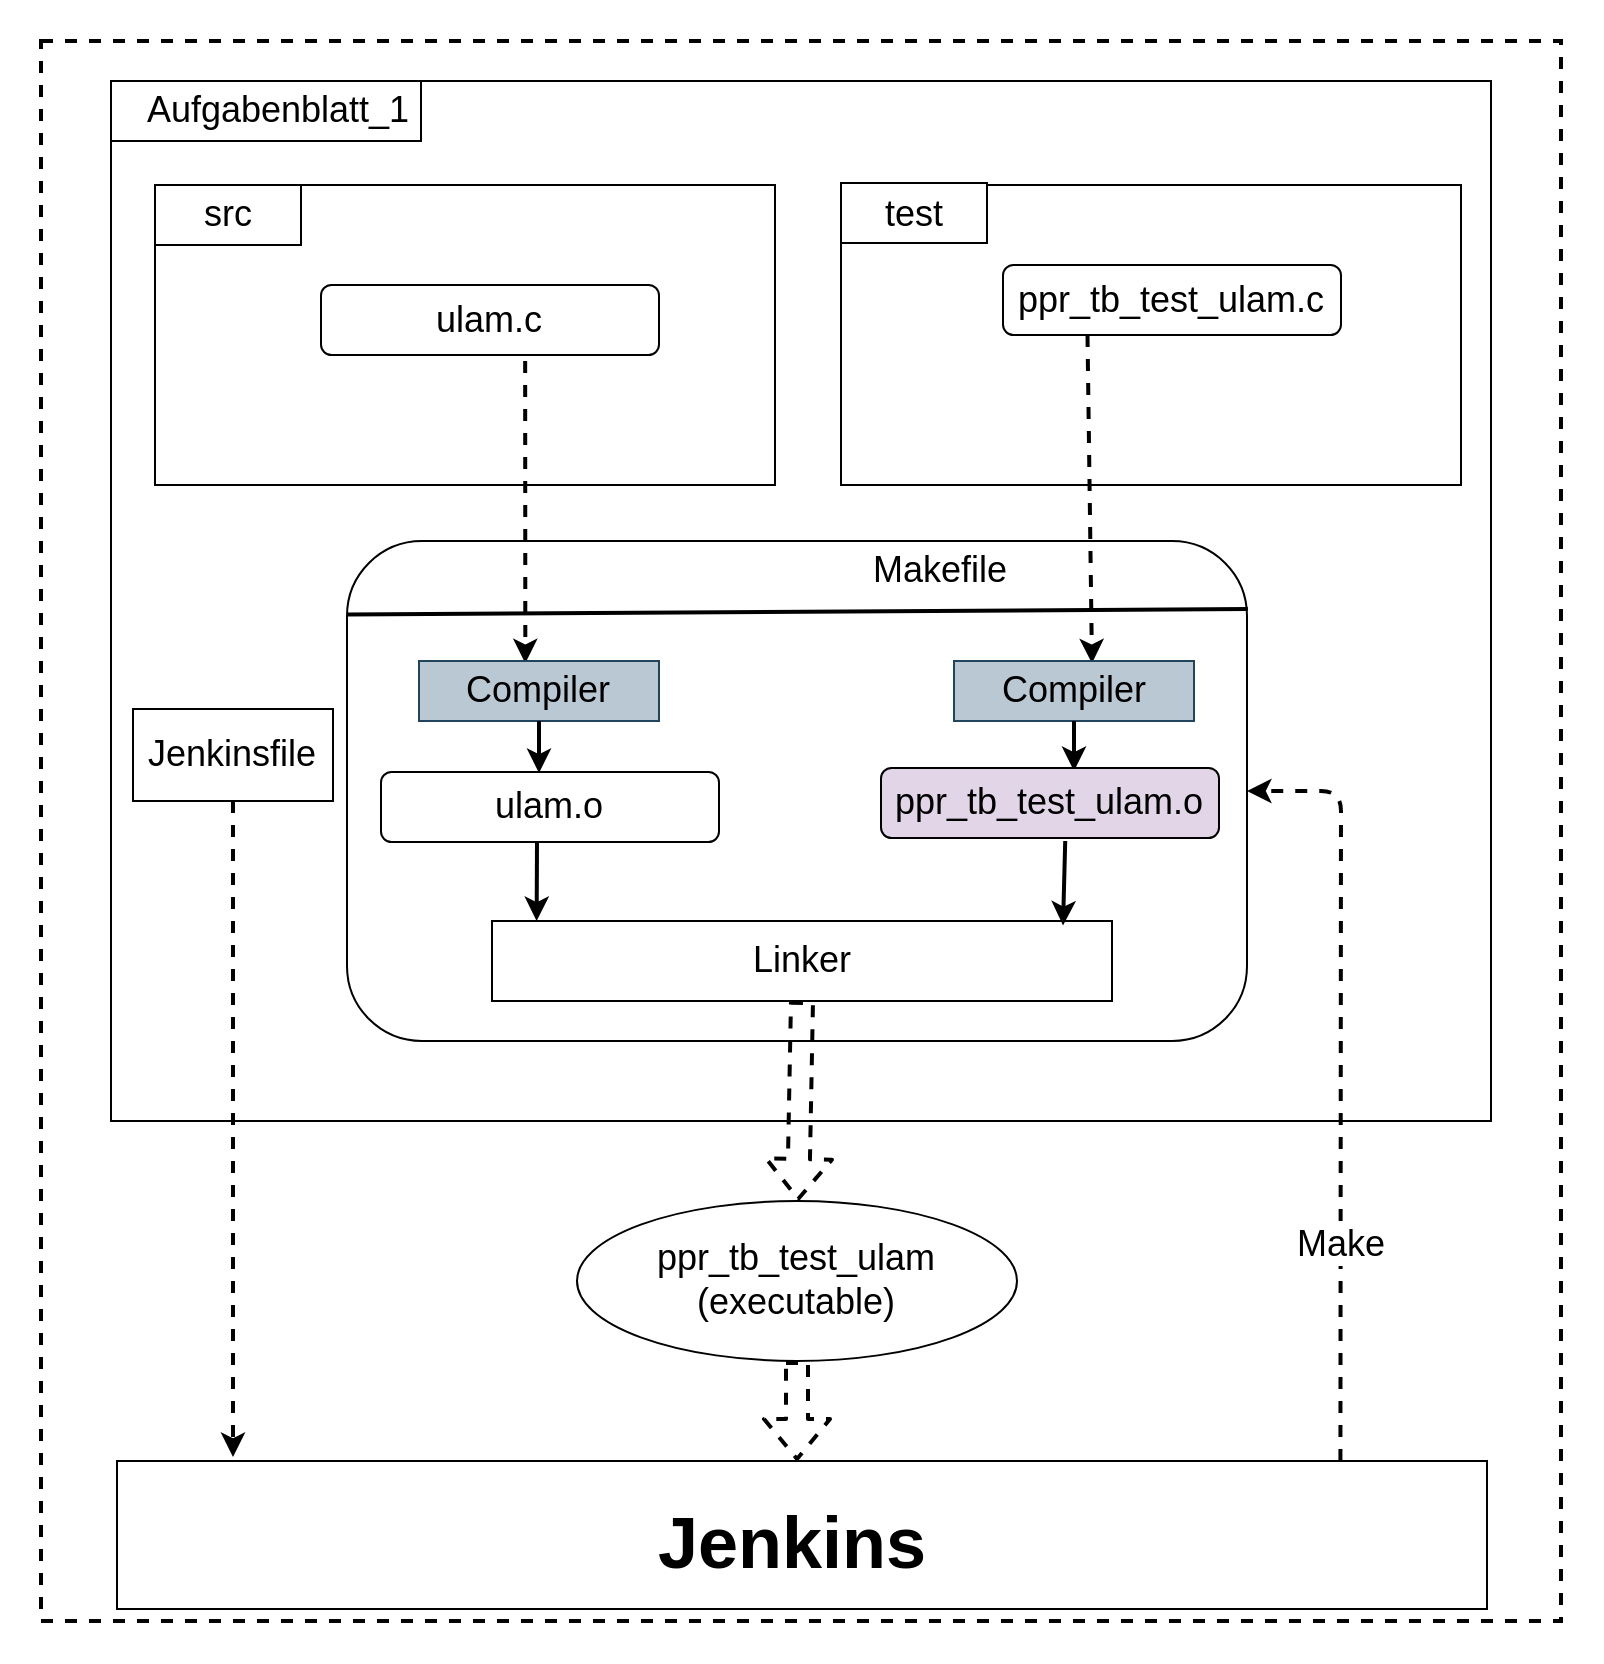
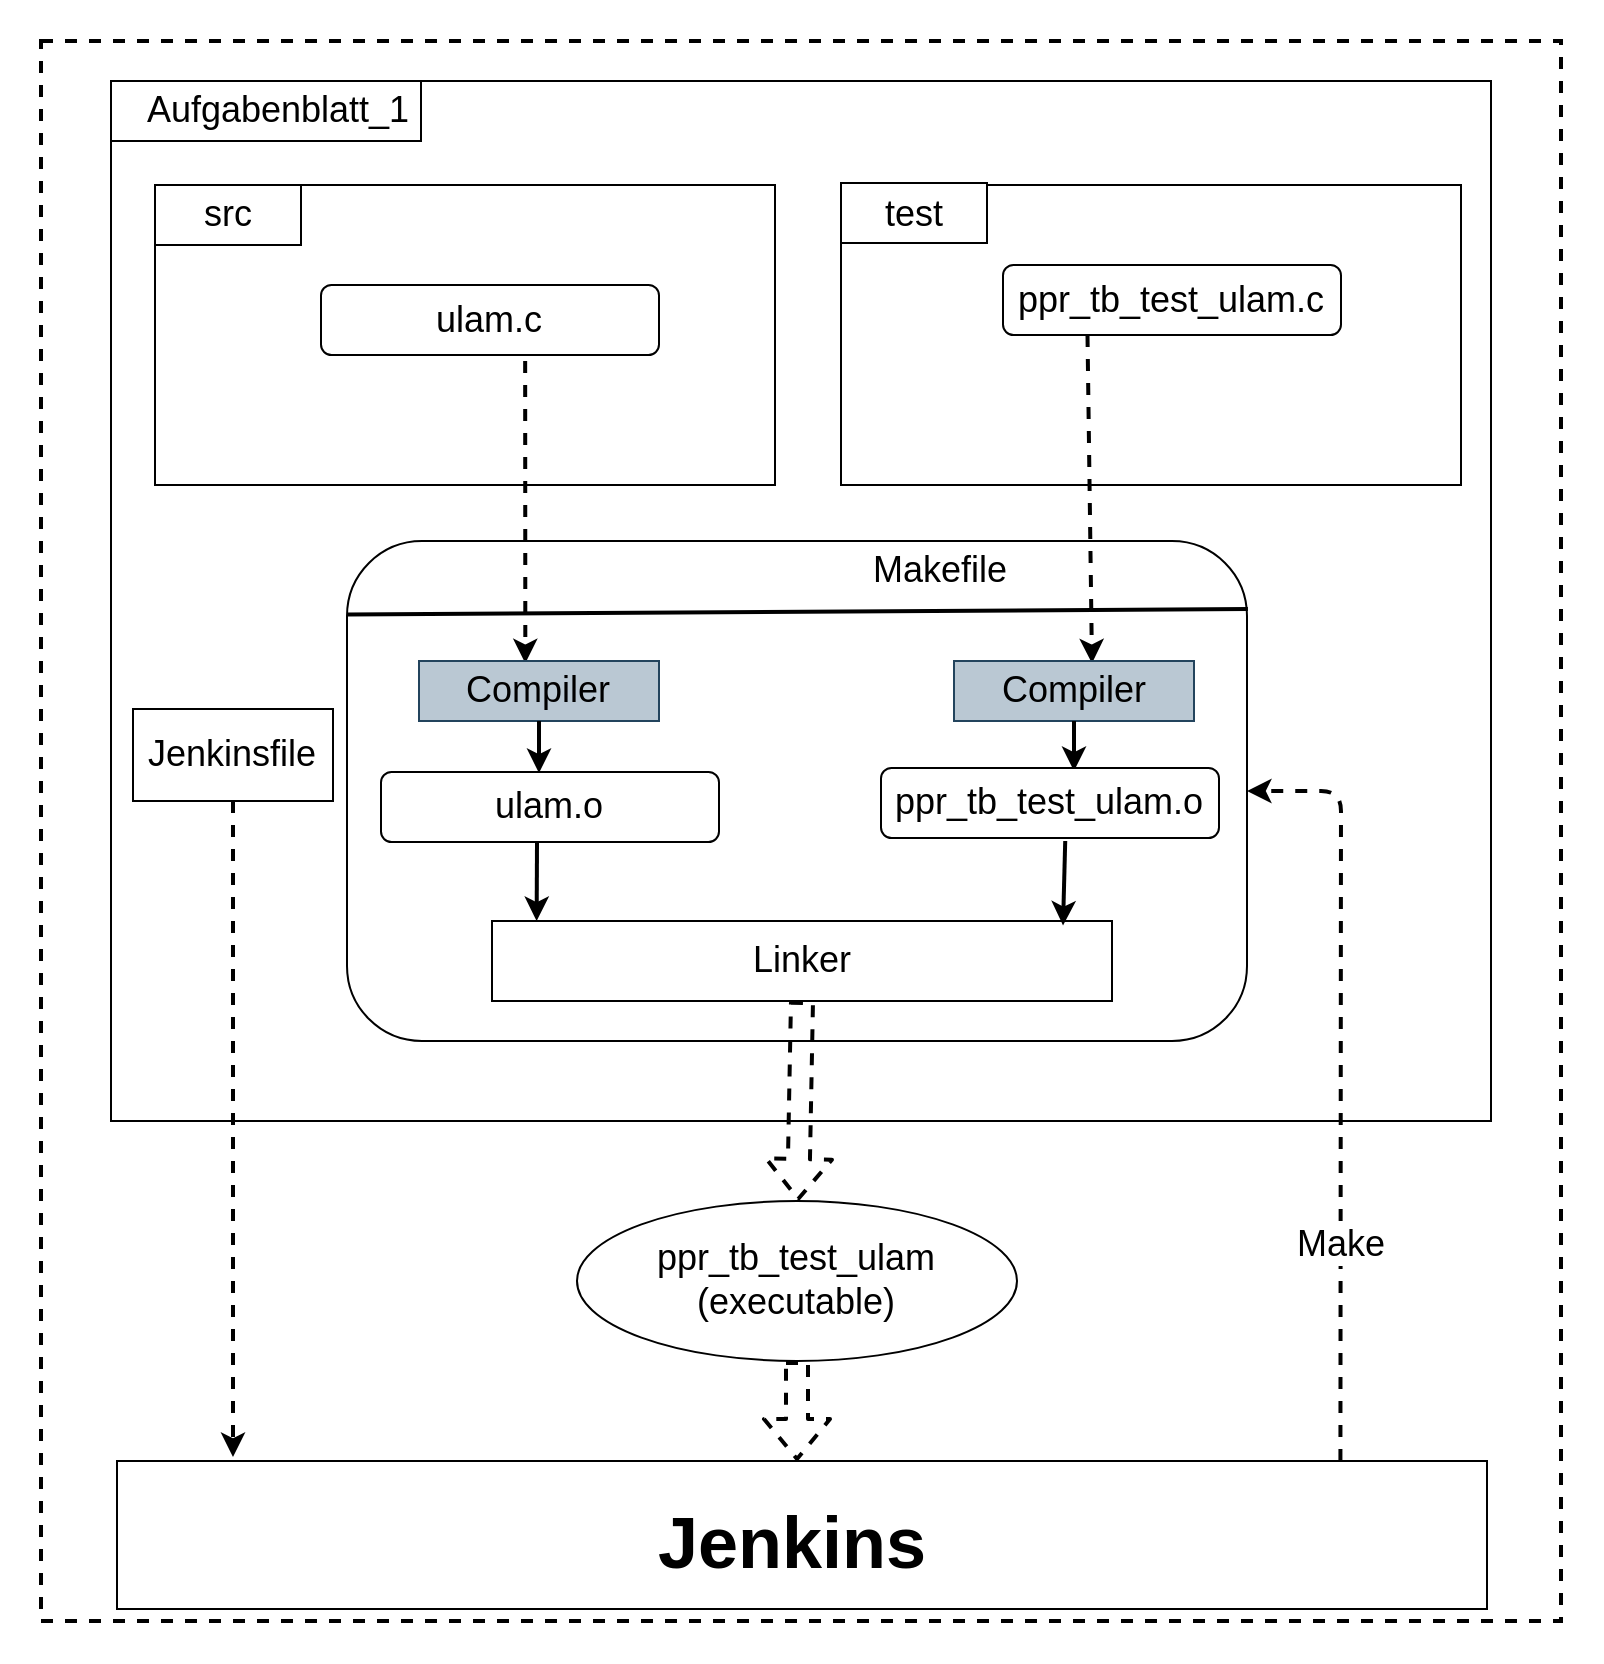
node "ppr_tb_test_ulam.o": fillcolor #e1d5e7 -> #ffffff
